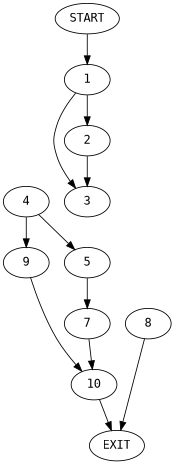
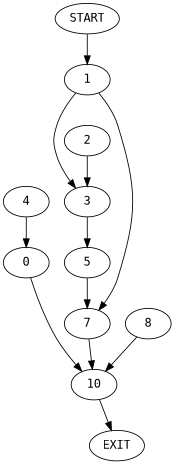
edge "1" -> "2": now "1" -> "7"
edge "4" -> "5": now "3" -> "5"
node "9": label "9" -> "0"
edge "8" -> "EXIT": now "8" -> "10"
